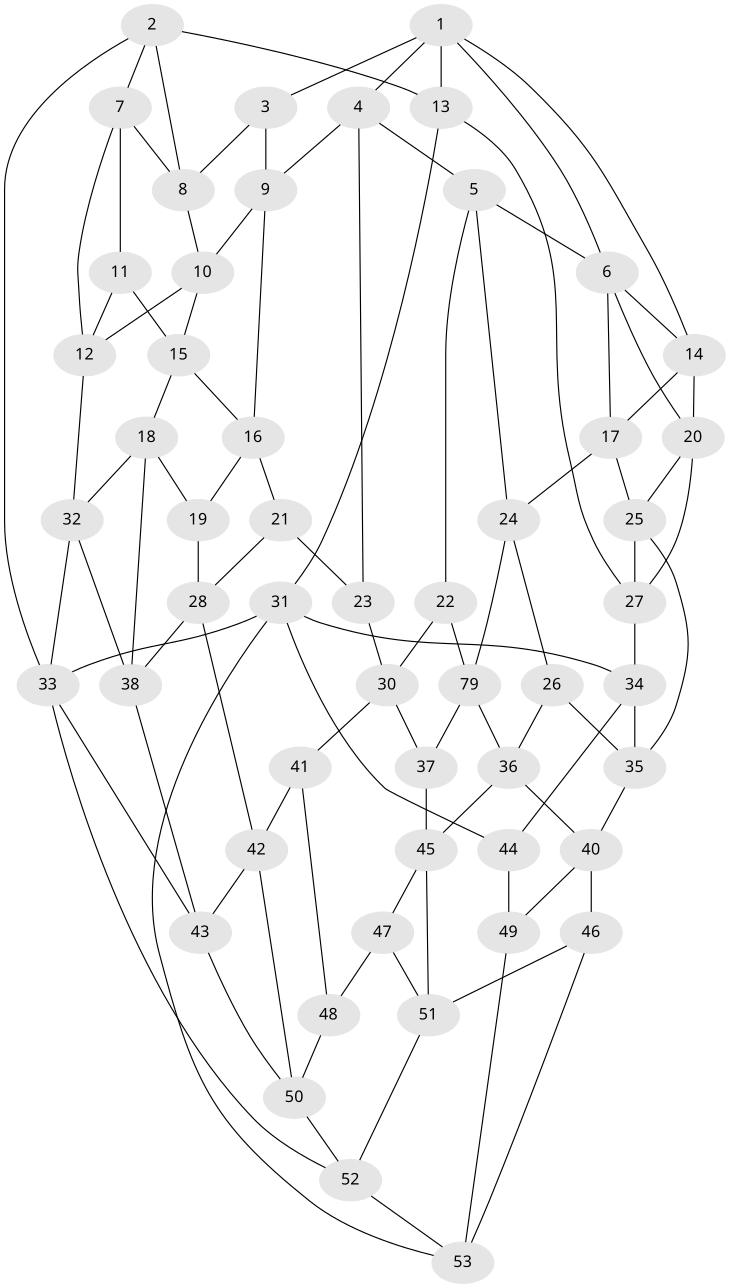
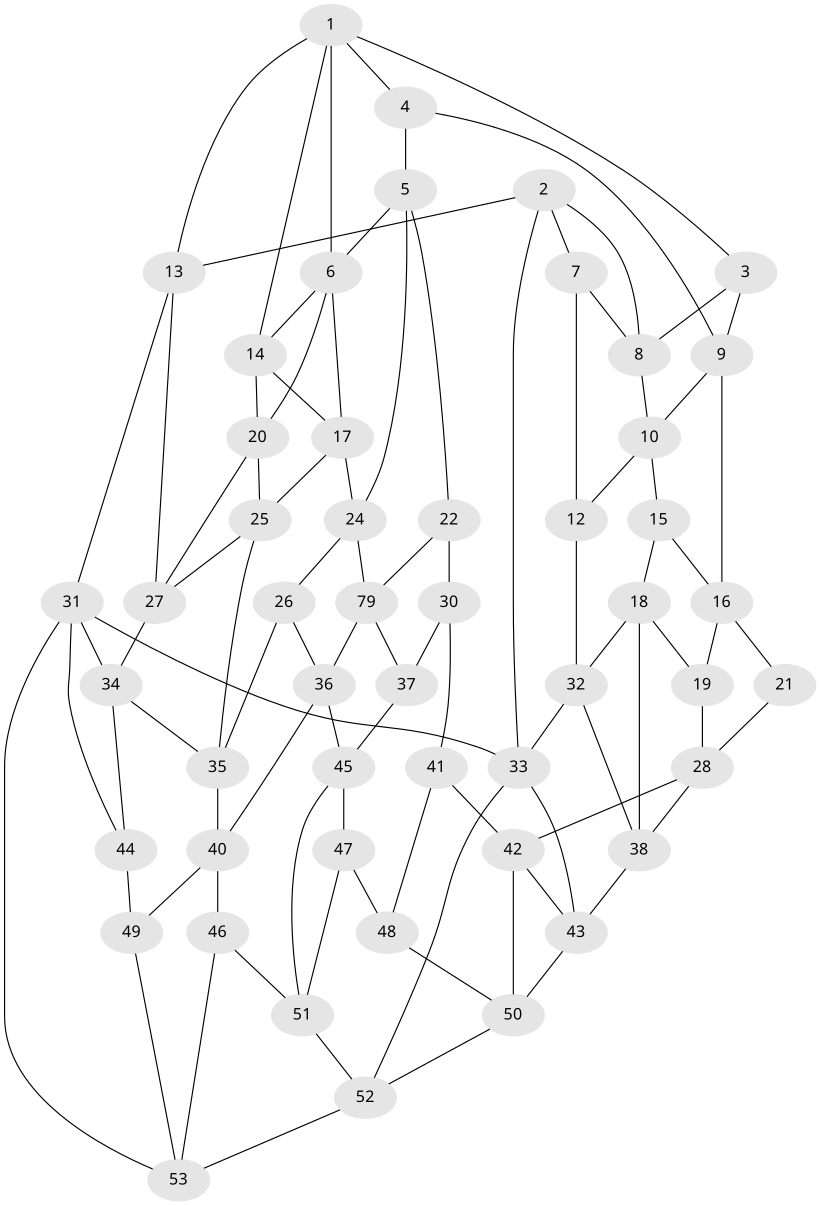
node "11": removed
node "23": removed
